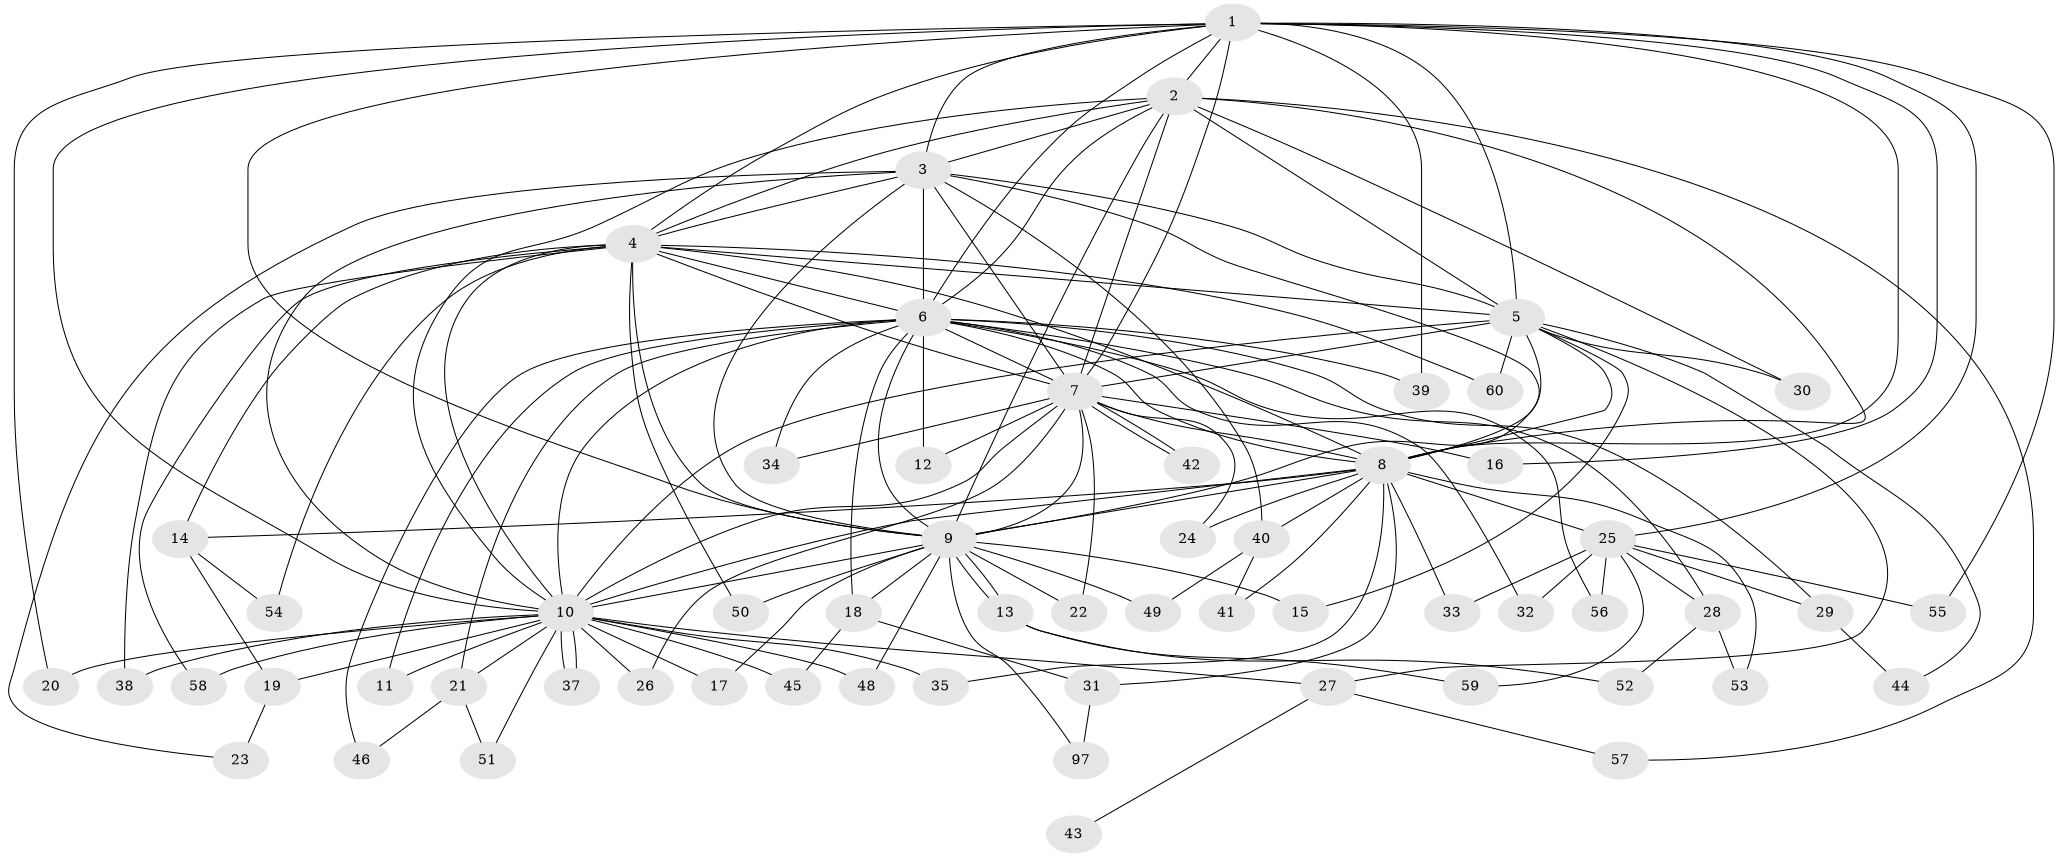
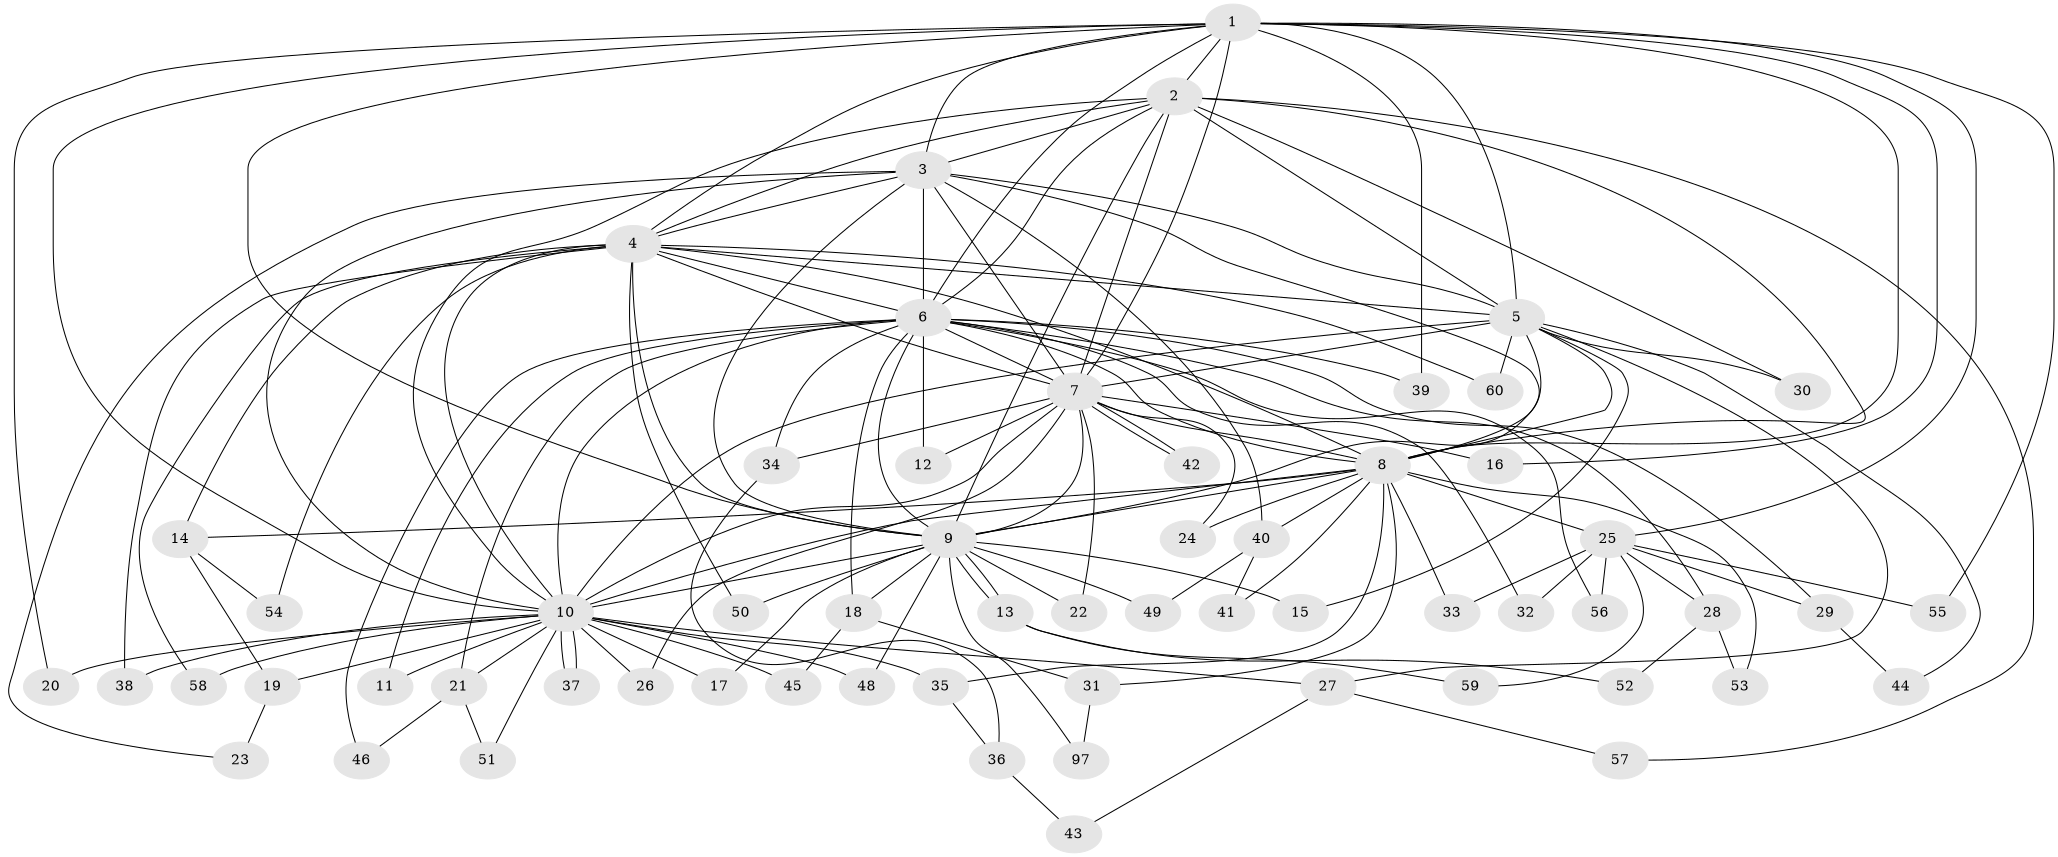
node "36": added
